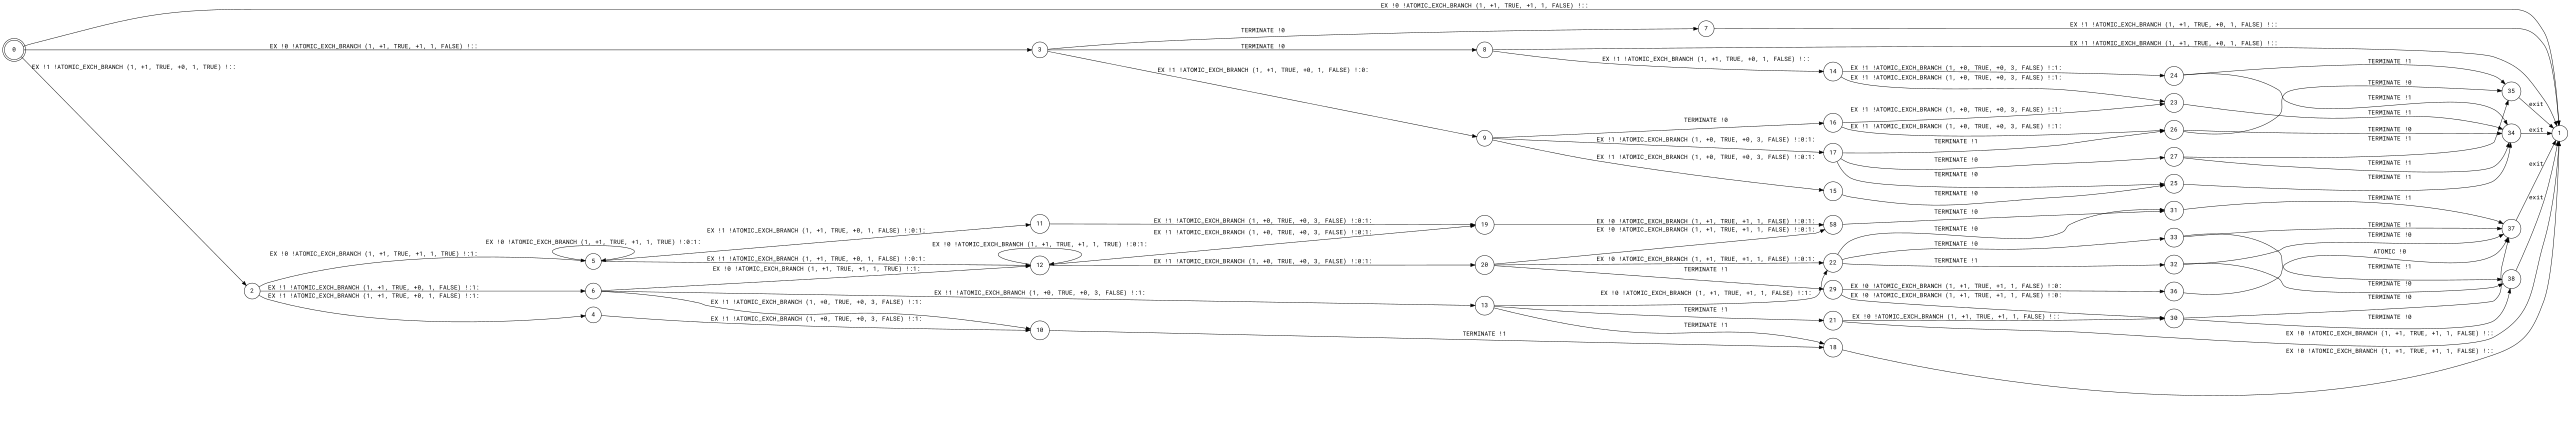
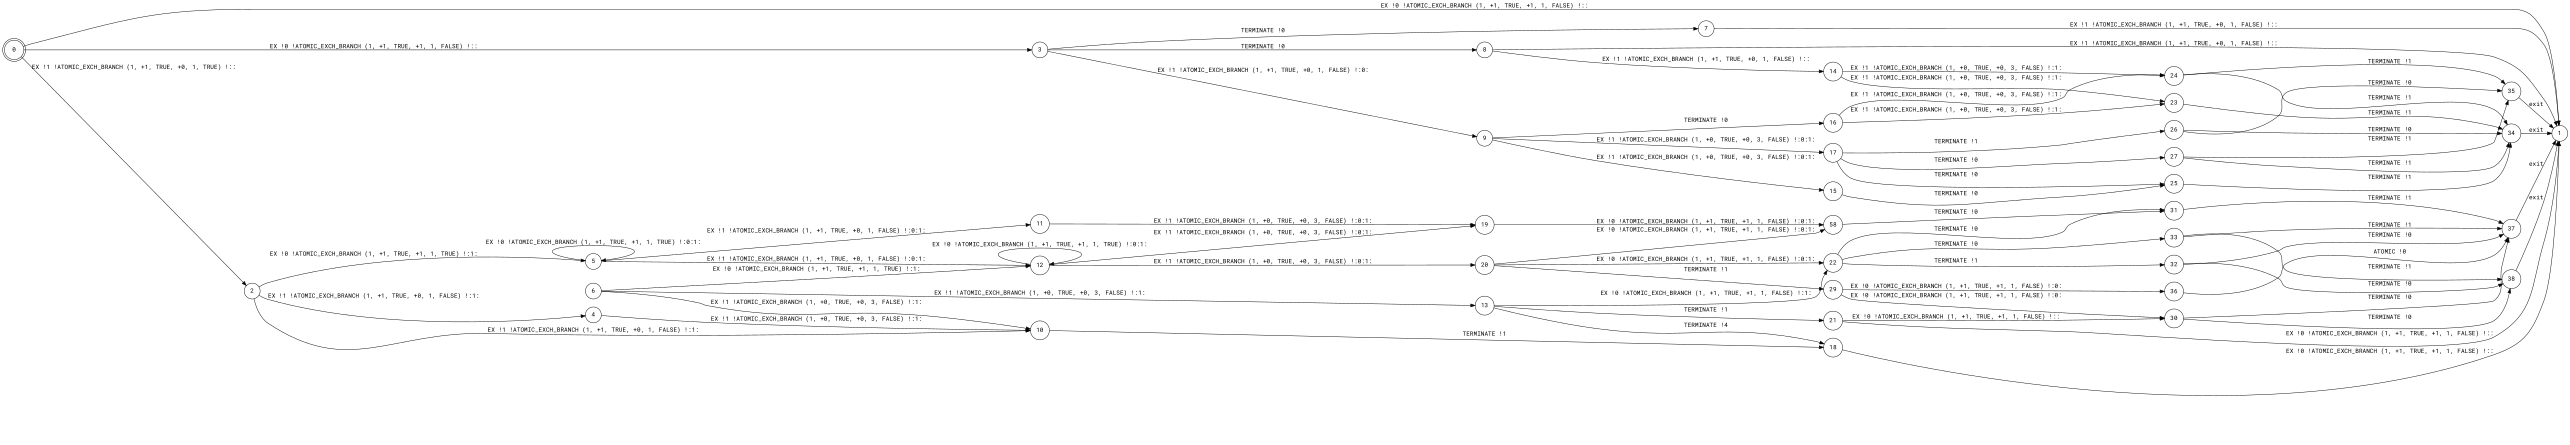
edge "16" -> "26": now "16" -> "24"
edge "2" -> "6": now "2" -> "10"
edge "13" -> "18": label "TERMINATE !1" -> "TERMINATE !4"
